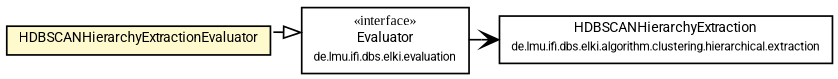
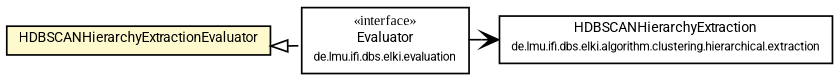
edge "HDBSCANHierarchyExtractionEvaluator" -> "Evaluator": reversed
